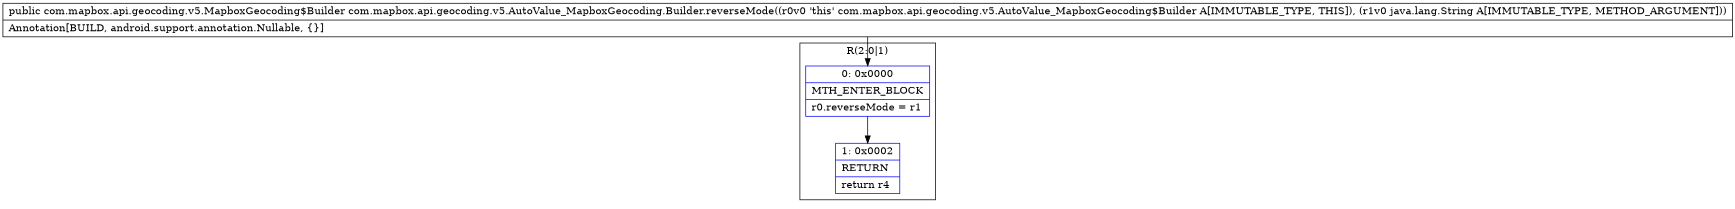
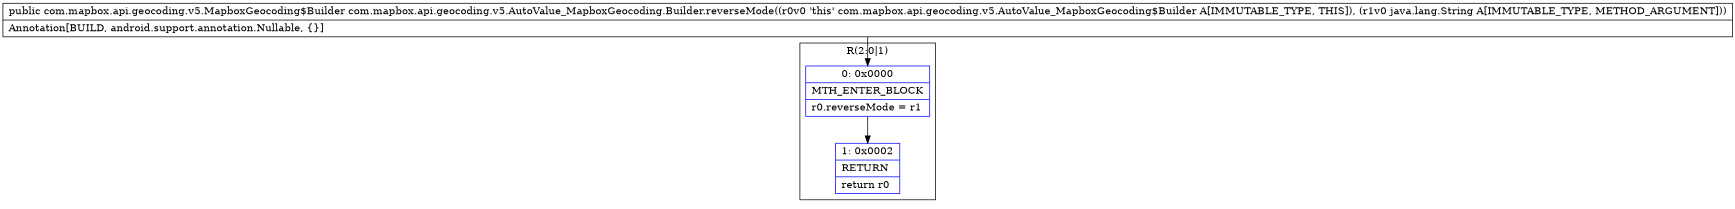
node "1: 0x0002": text "return r4" -> "return r0"
